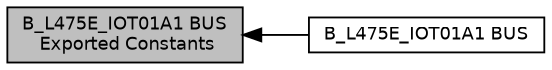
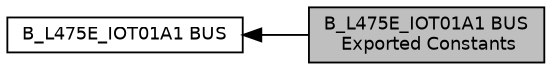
edge "B_L475E_IOT01A1 BUS" -> "B_L475E_IOT01A1 BUS Exported Constants": reversed
